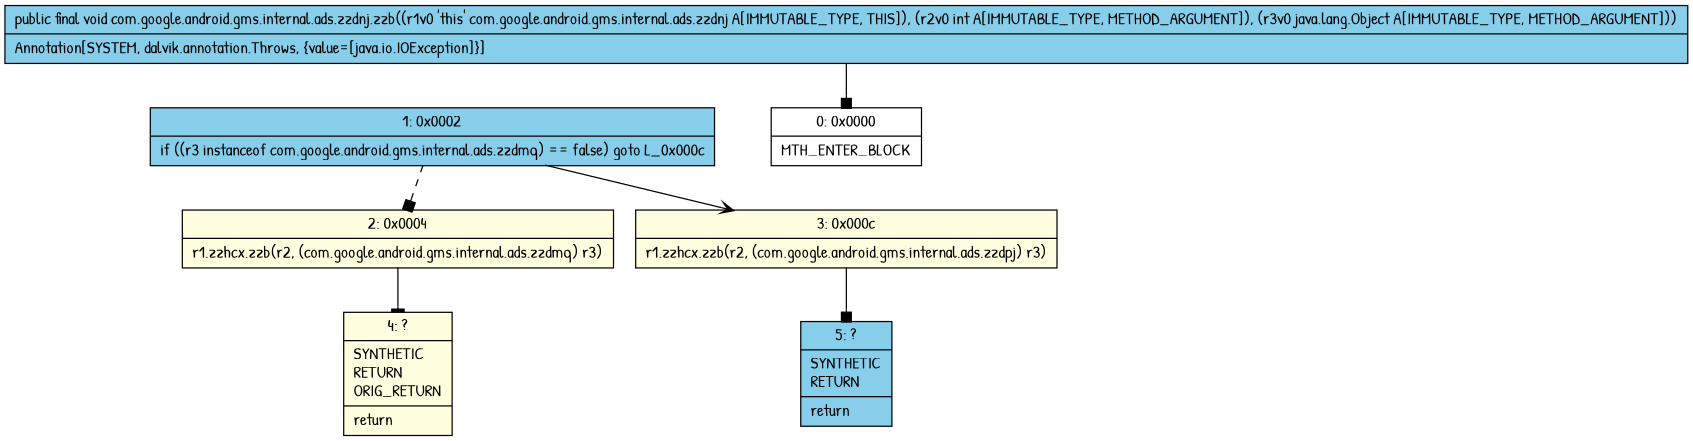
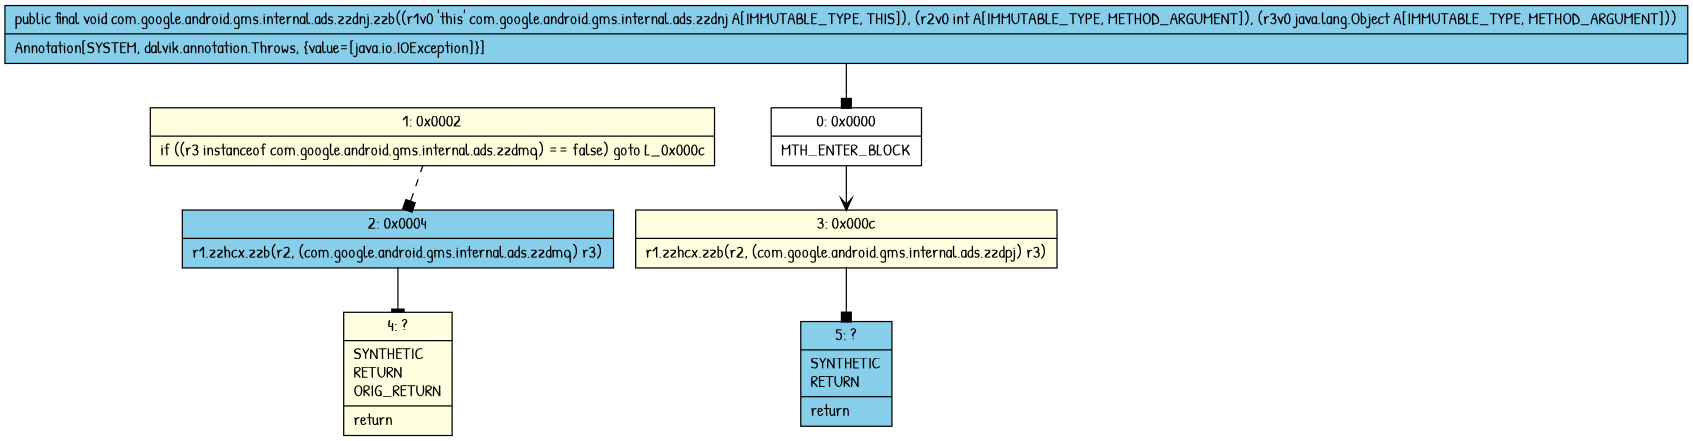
node "1: 0x0002": fillcolor skyblue -> lightyellow
edge "1: 0x0002" -> "3: 0x000c": now "0: 0x0000" -> "3: 0x000c"
node "2: 0x0004": fillcolor lightyellow -> skyblue
